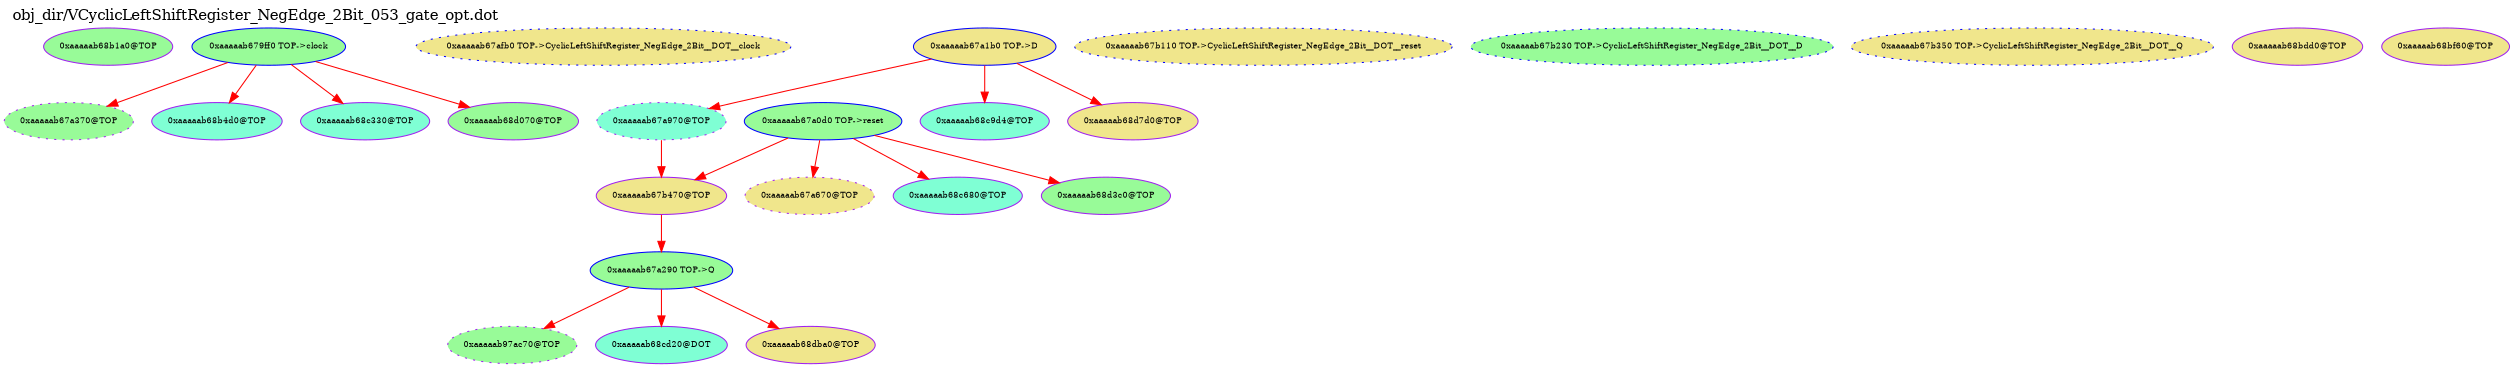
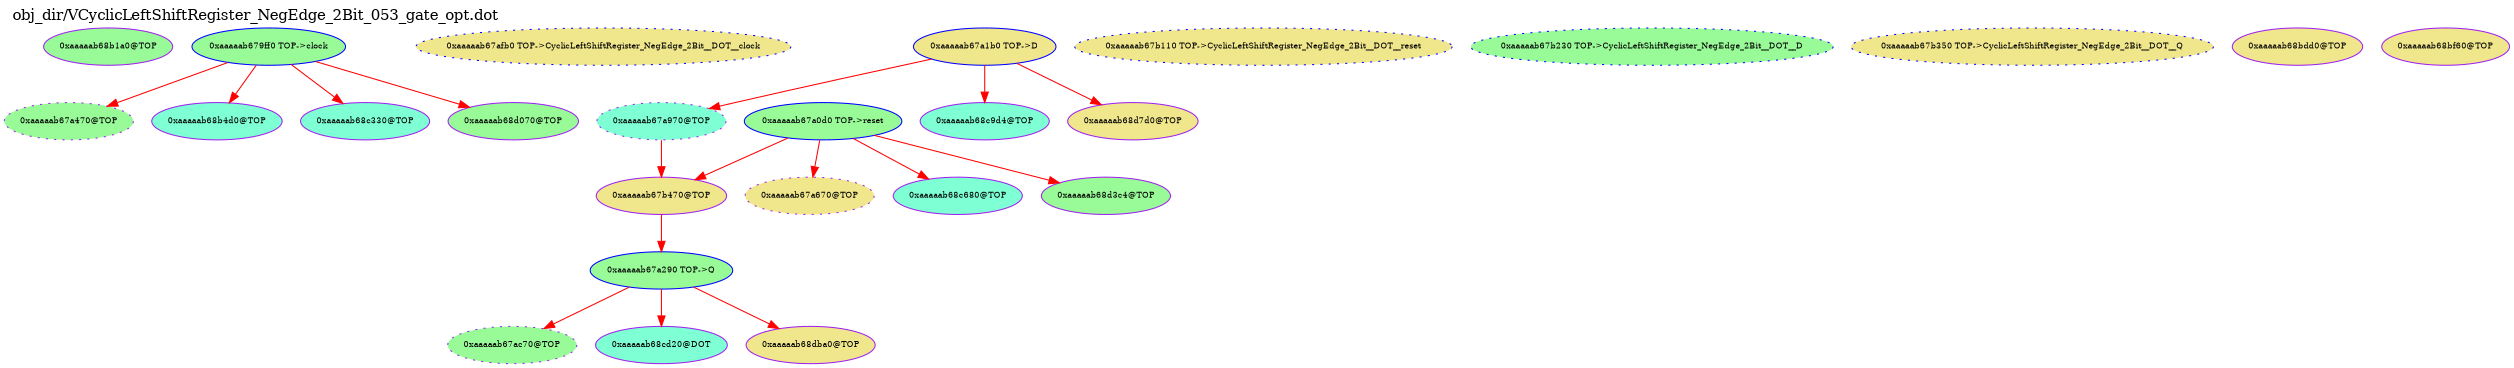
node "0xaaaaab67a370@TOP": label "0xaaaaab67a370@TOP" -> "0xaaaaab67a470@TOP"
node "0xaaaaab68d3c0@TOP": label "0xaaaaab68d3c0@TOP" -> "0xaaaaab68d3c4@TOP"
node "0xaaaaab97ac70@TOP": label "0xaaaaab97ac70@TOP" -> "0xaaaaab67ac70@TOP"
